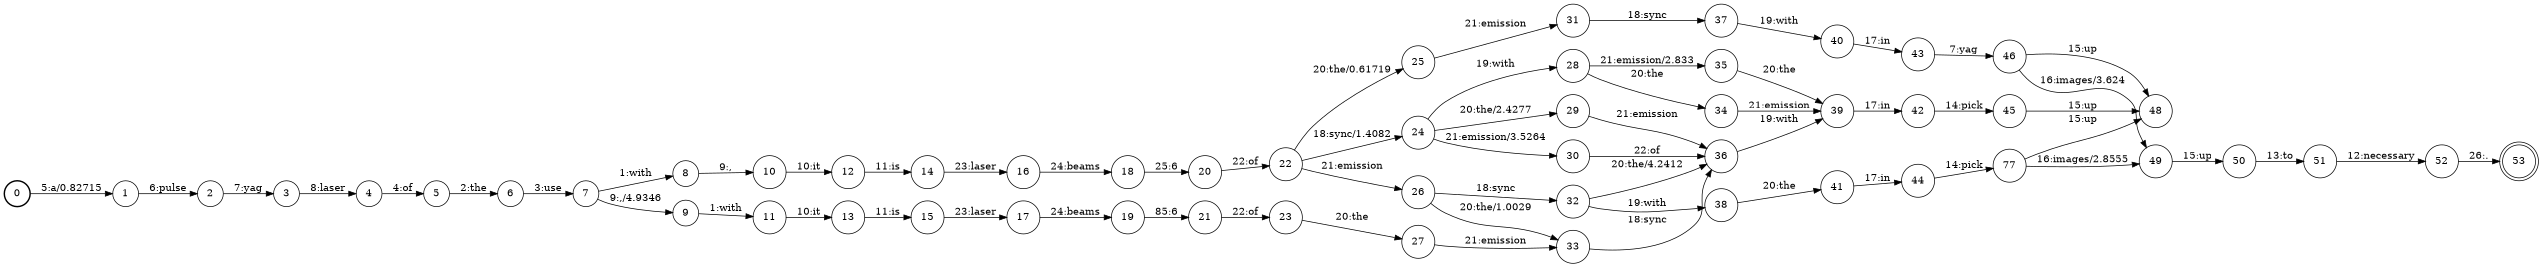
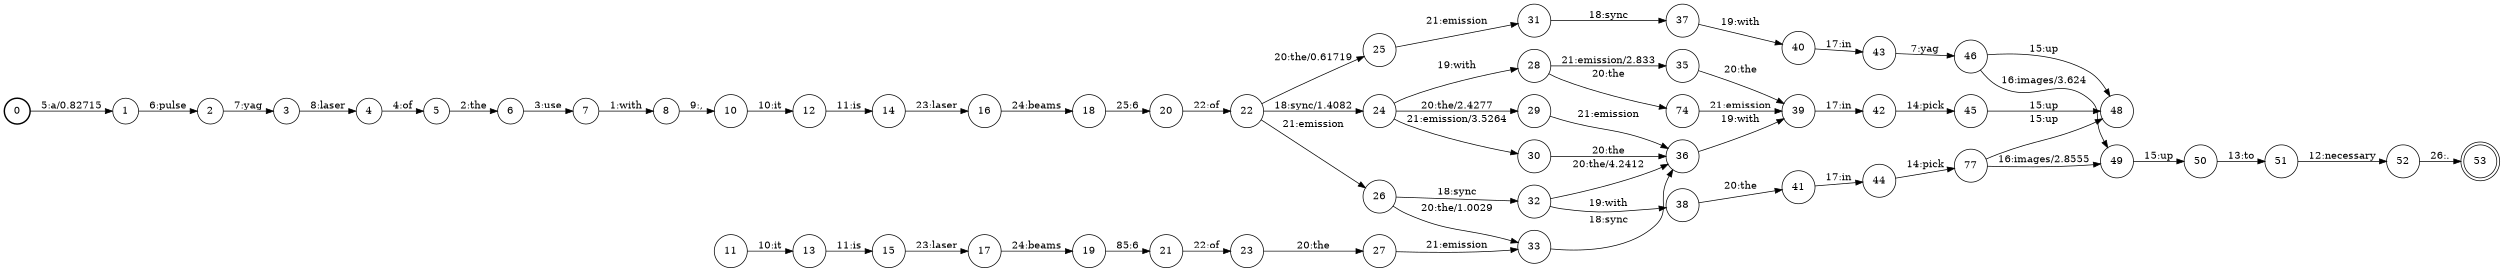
node "34": label "34" -> "74"
edge "30" -> "36": label "22:of" -> "20:the"
node "9": removed
